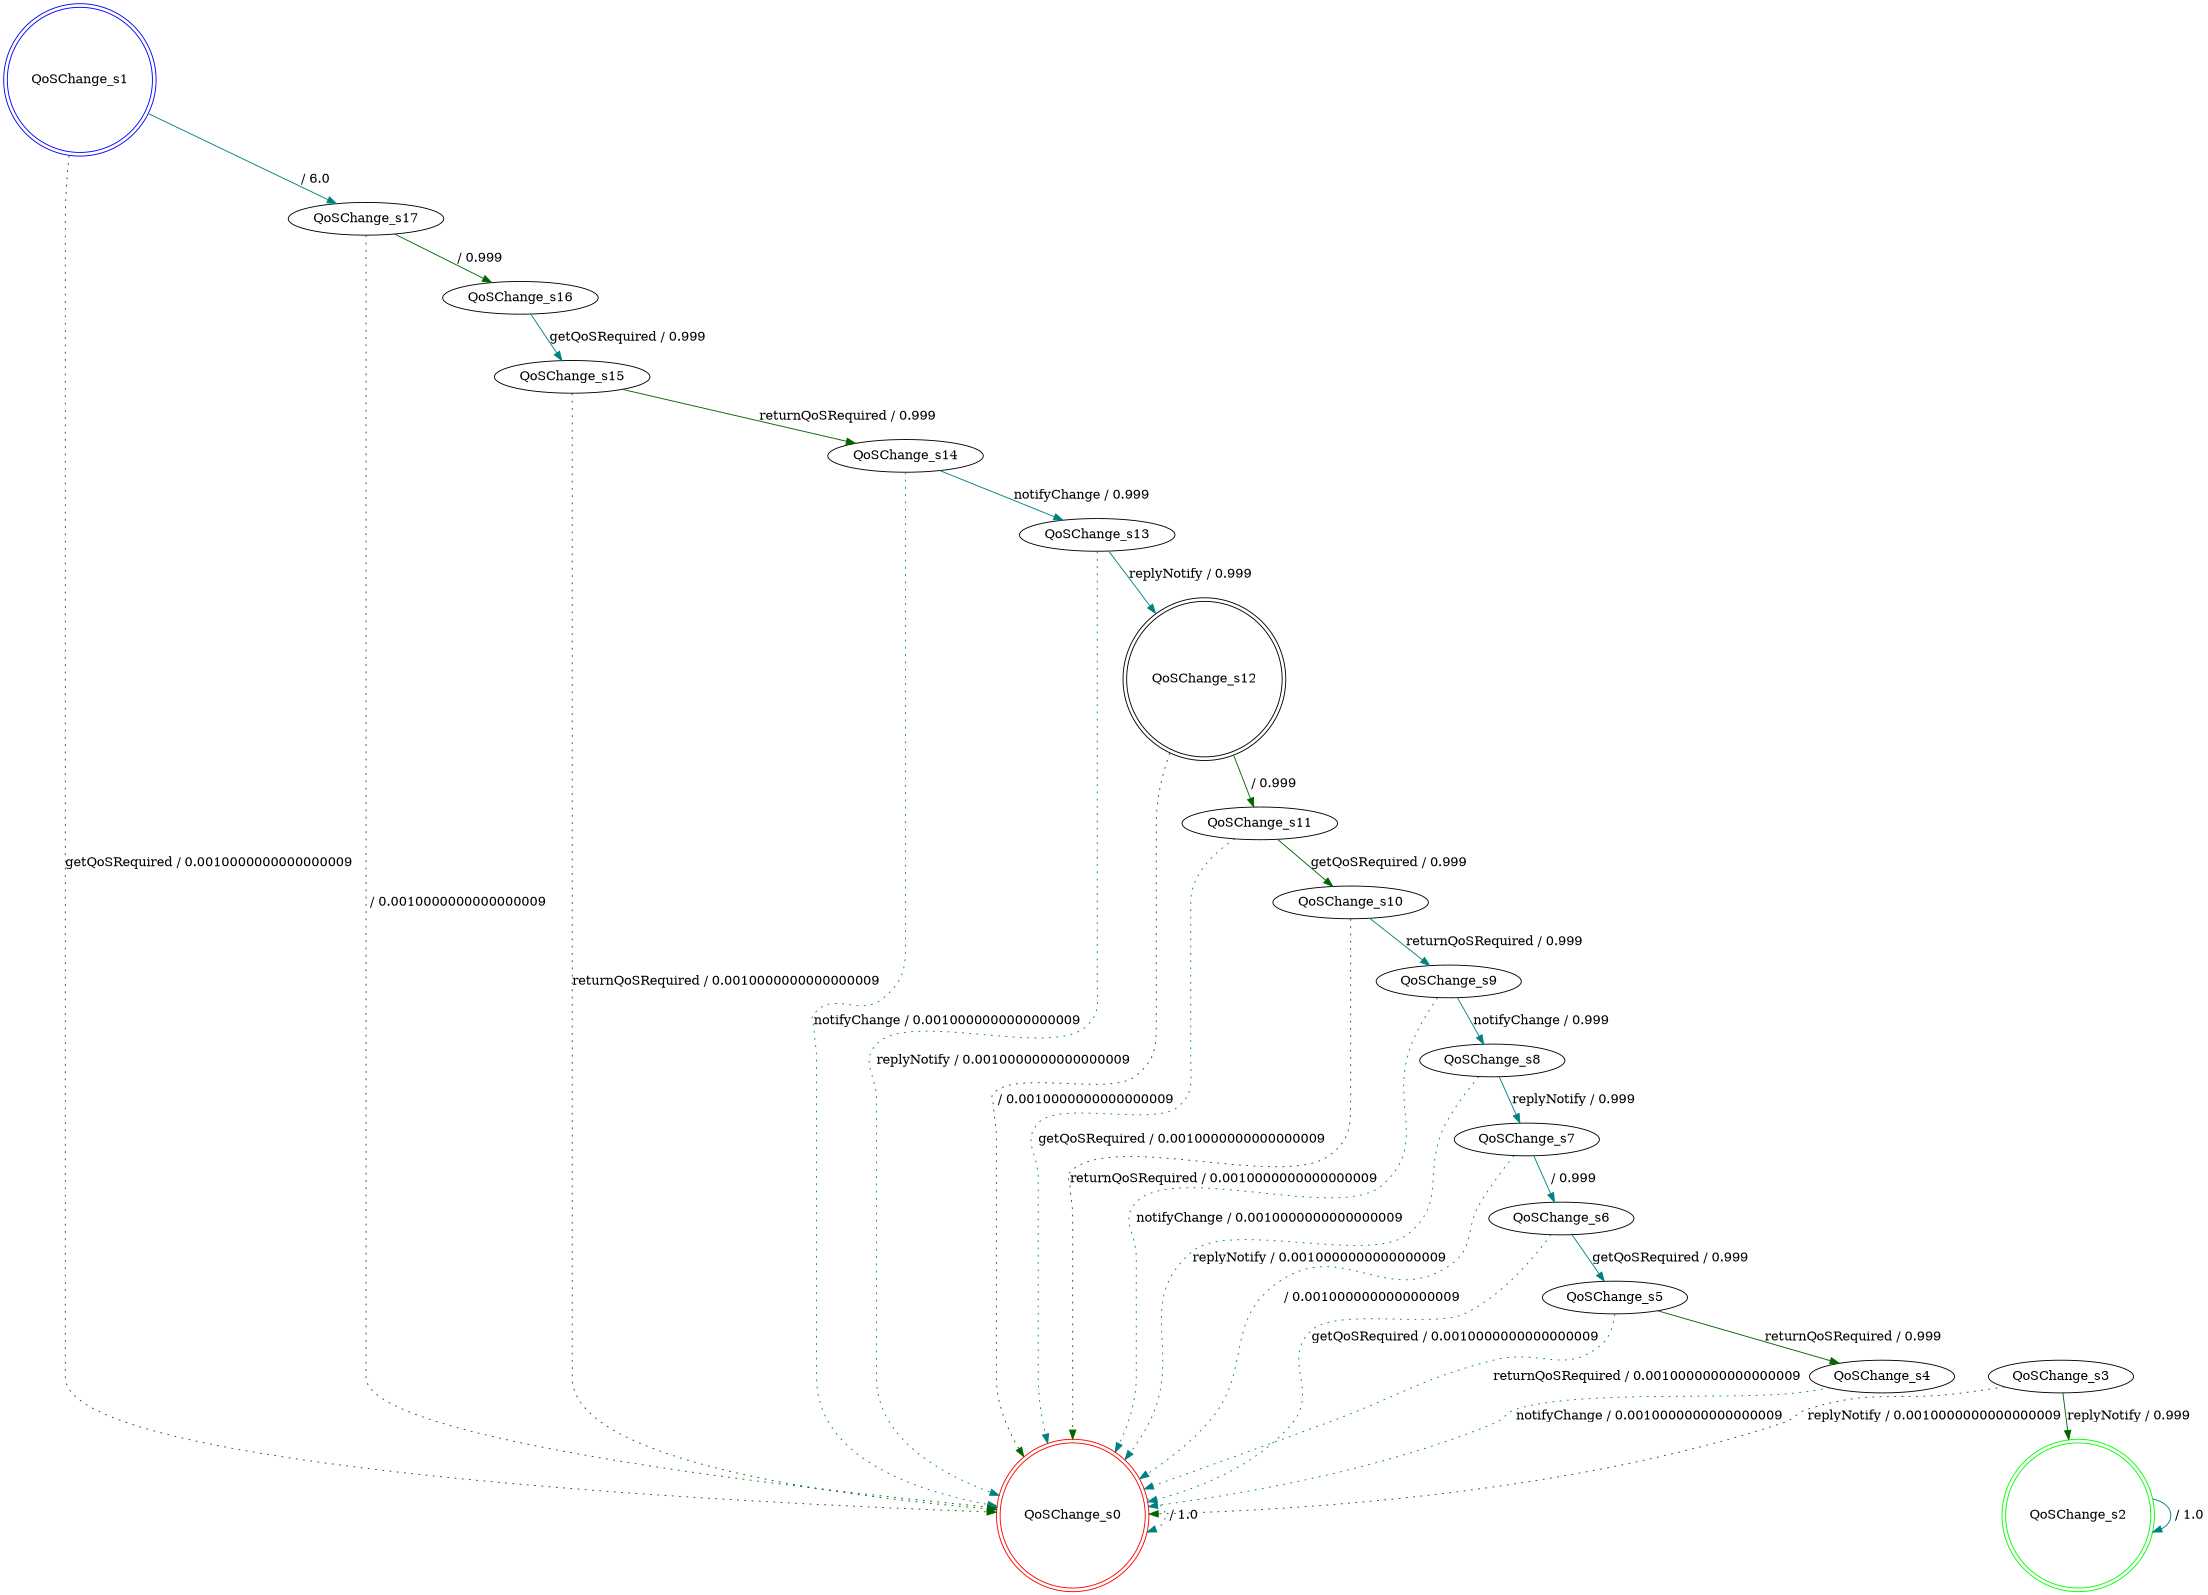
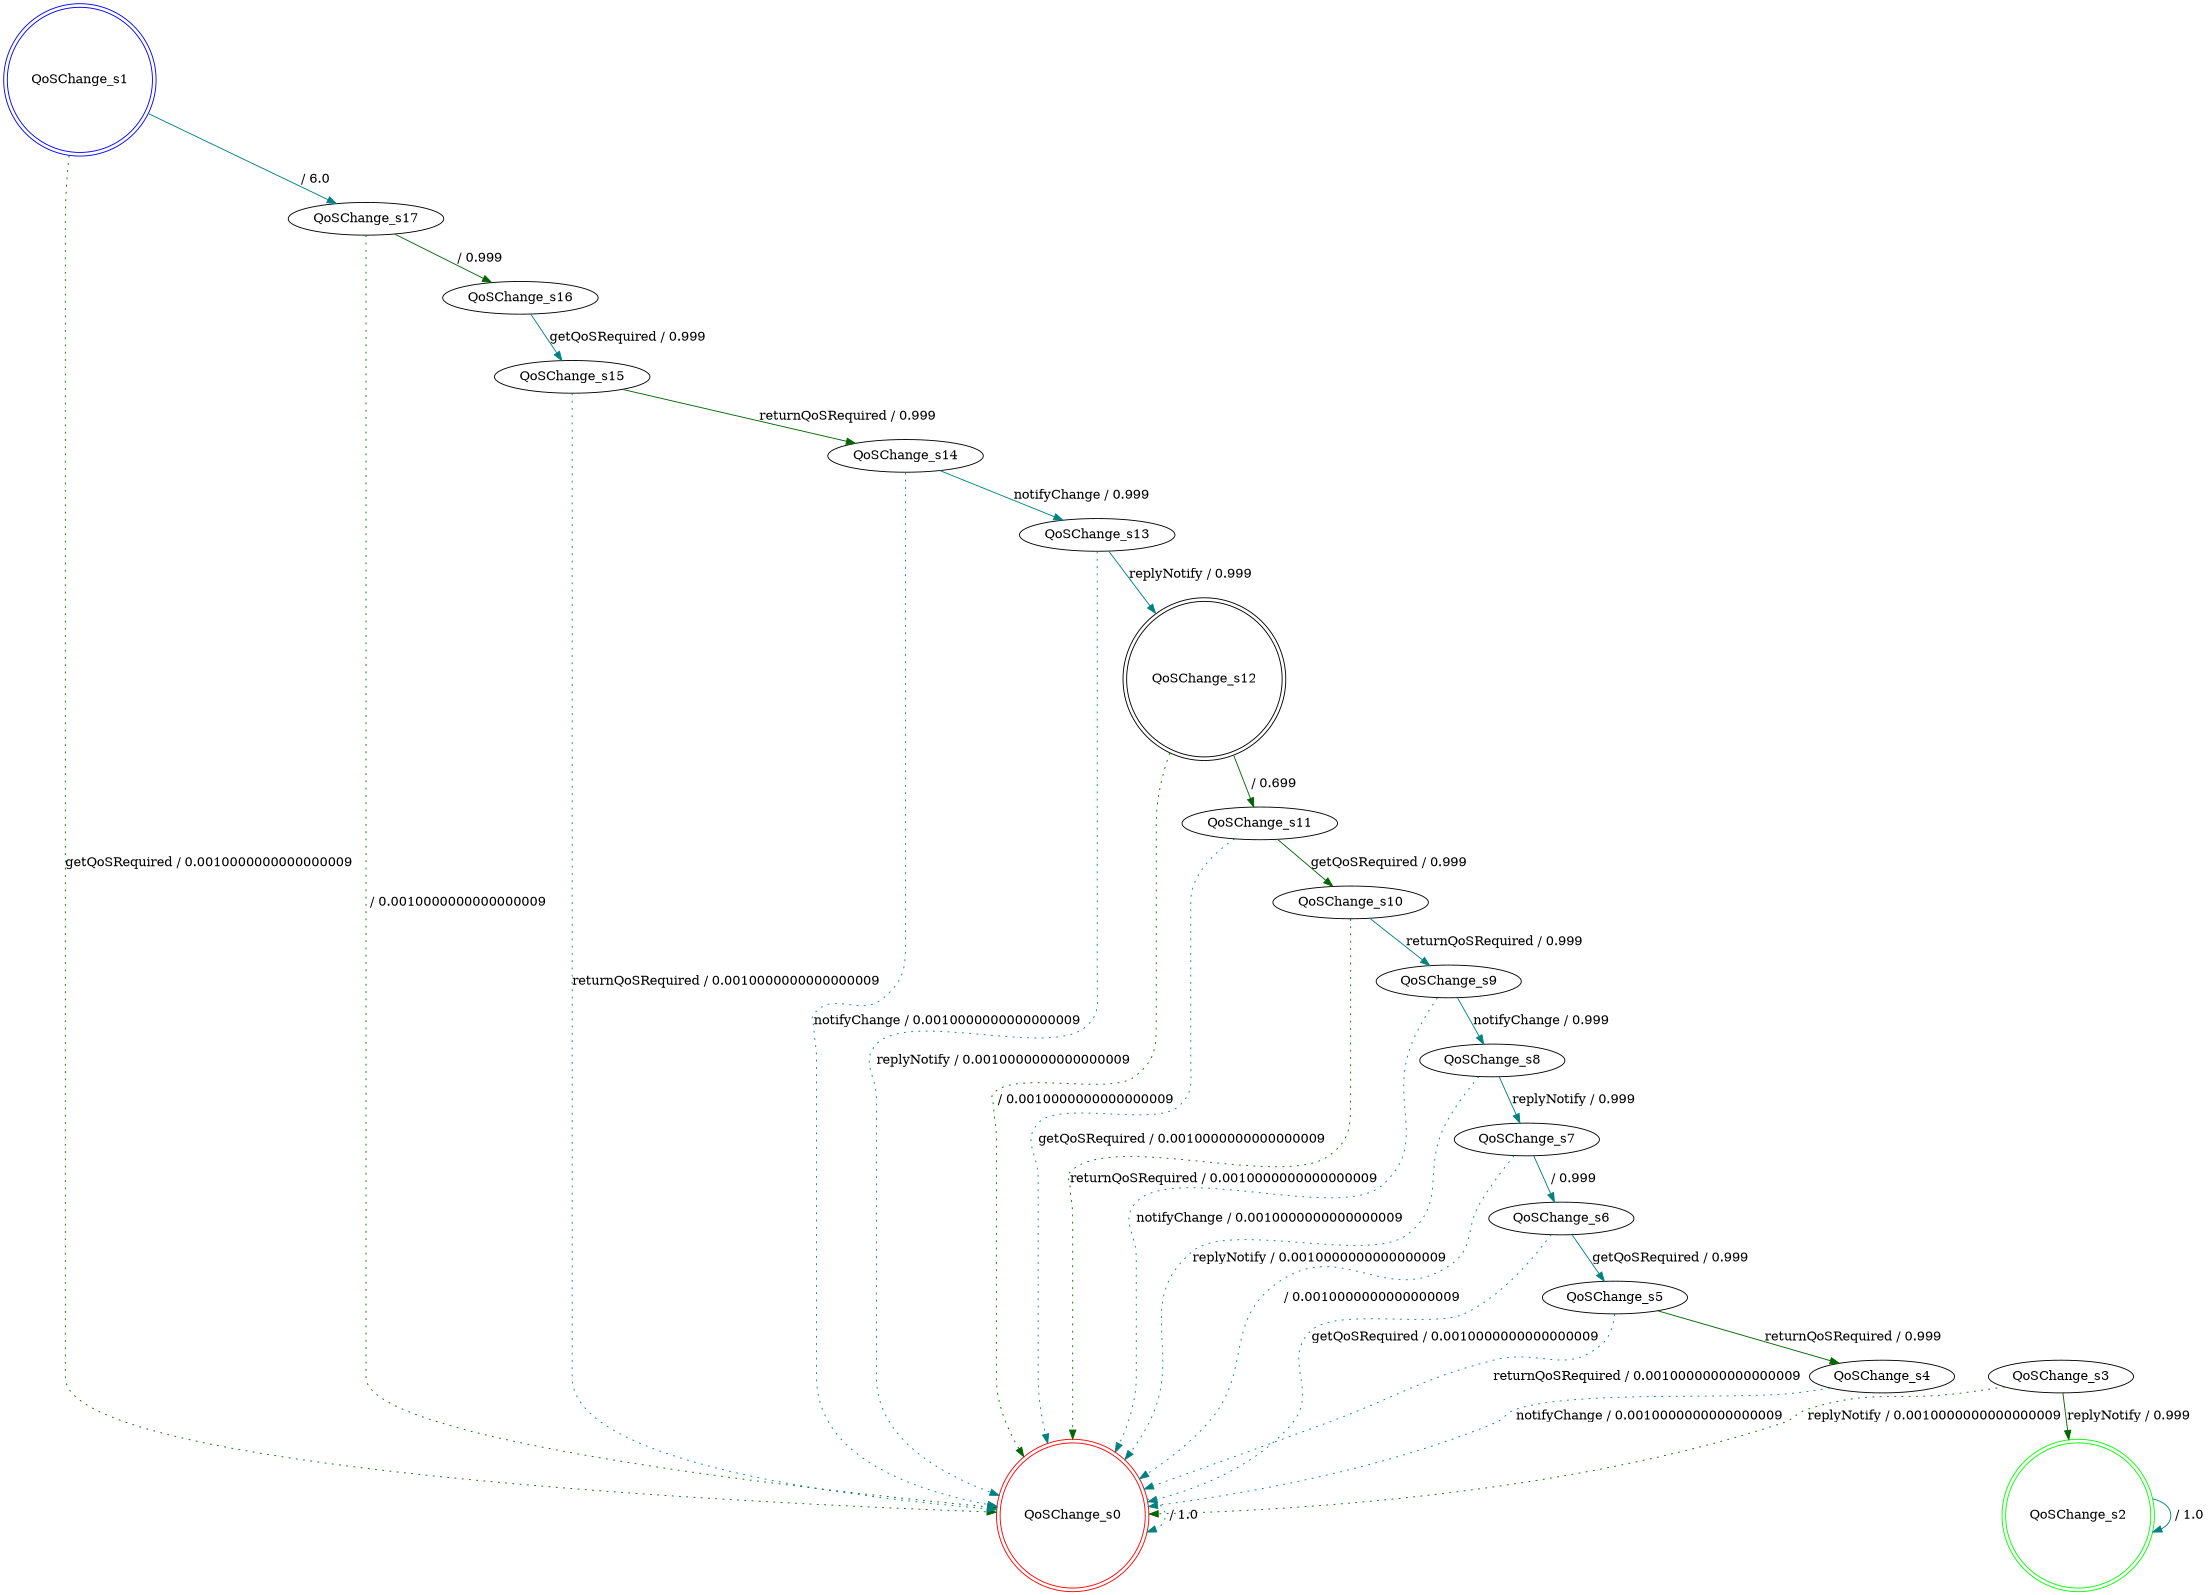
edge "QoSChange_s12" -> "QoSChange_s11": label " / 0.999" -> " / 0.699"
edge "QoSChange_s15" -> "QoSChange_s0": color darkgreen -> teal
